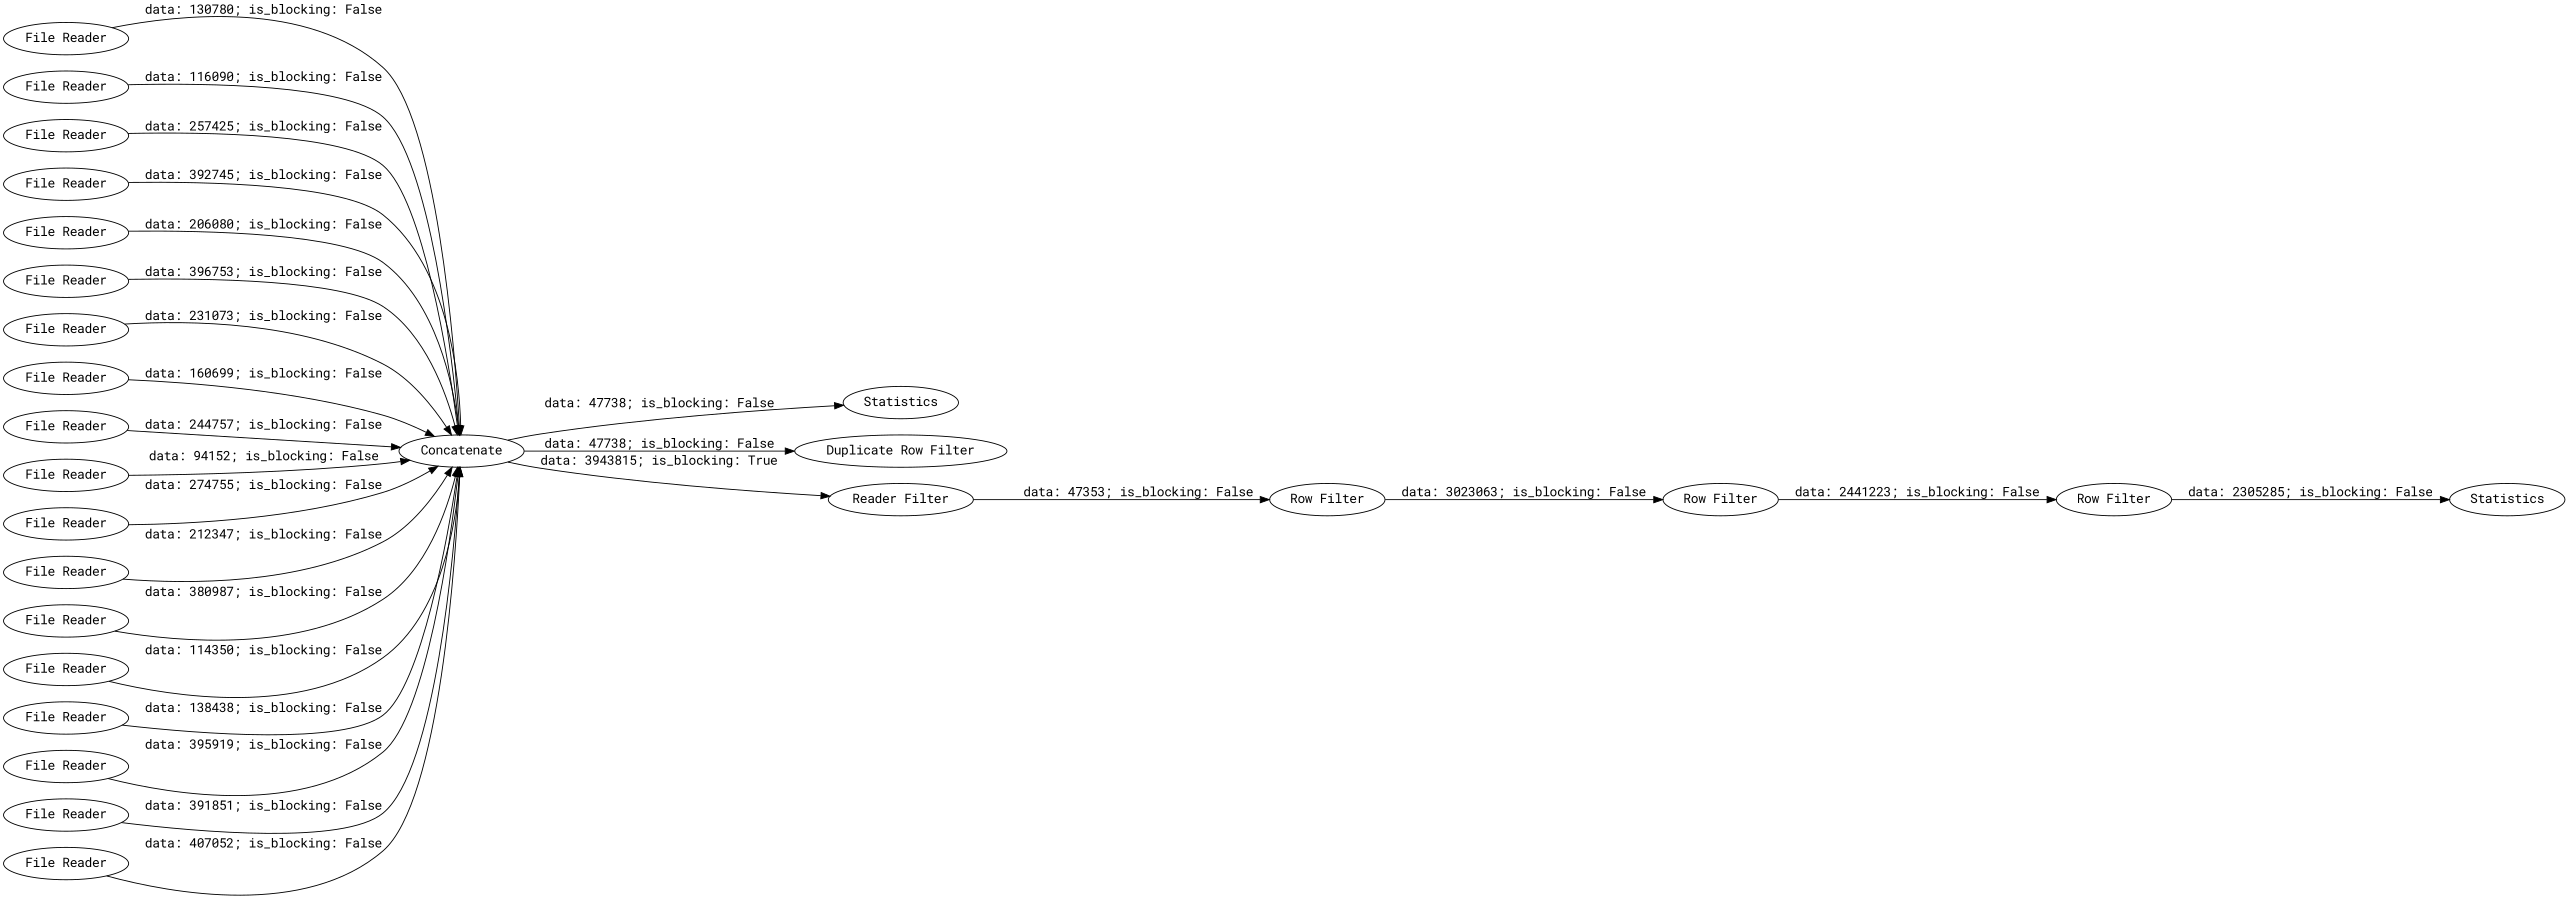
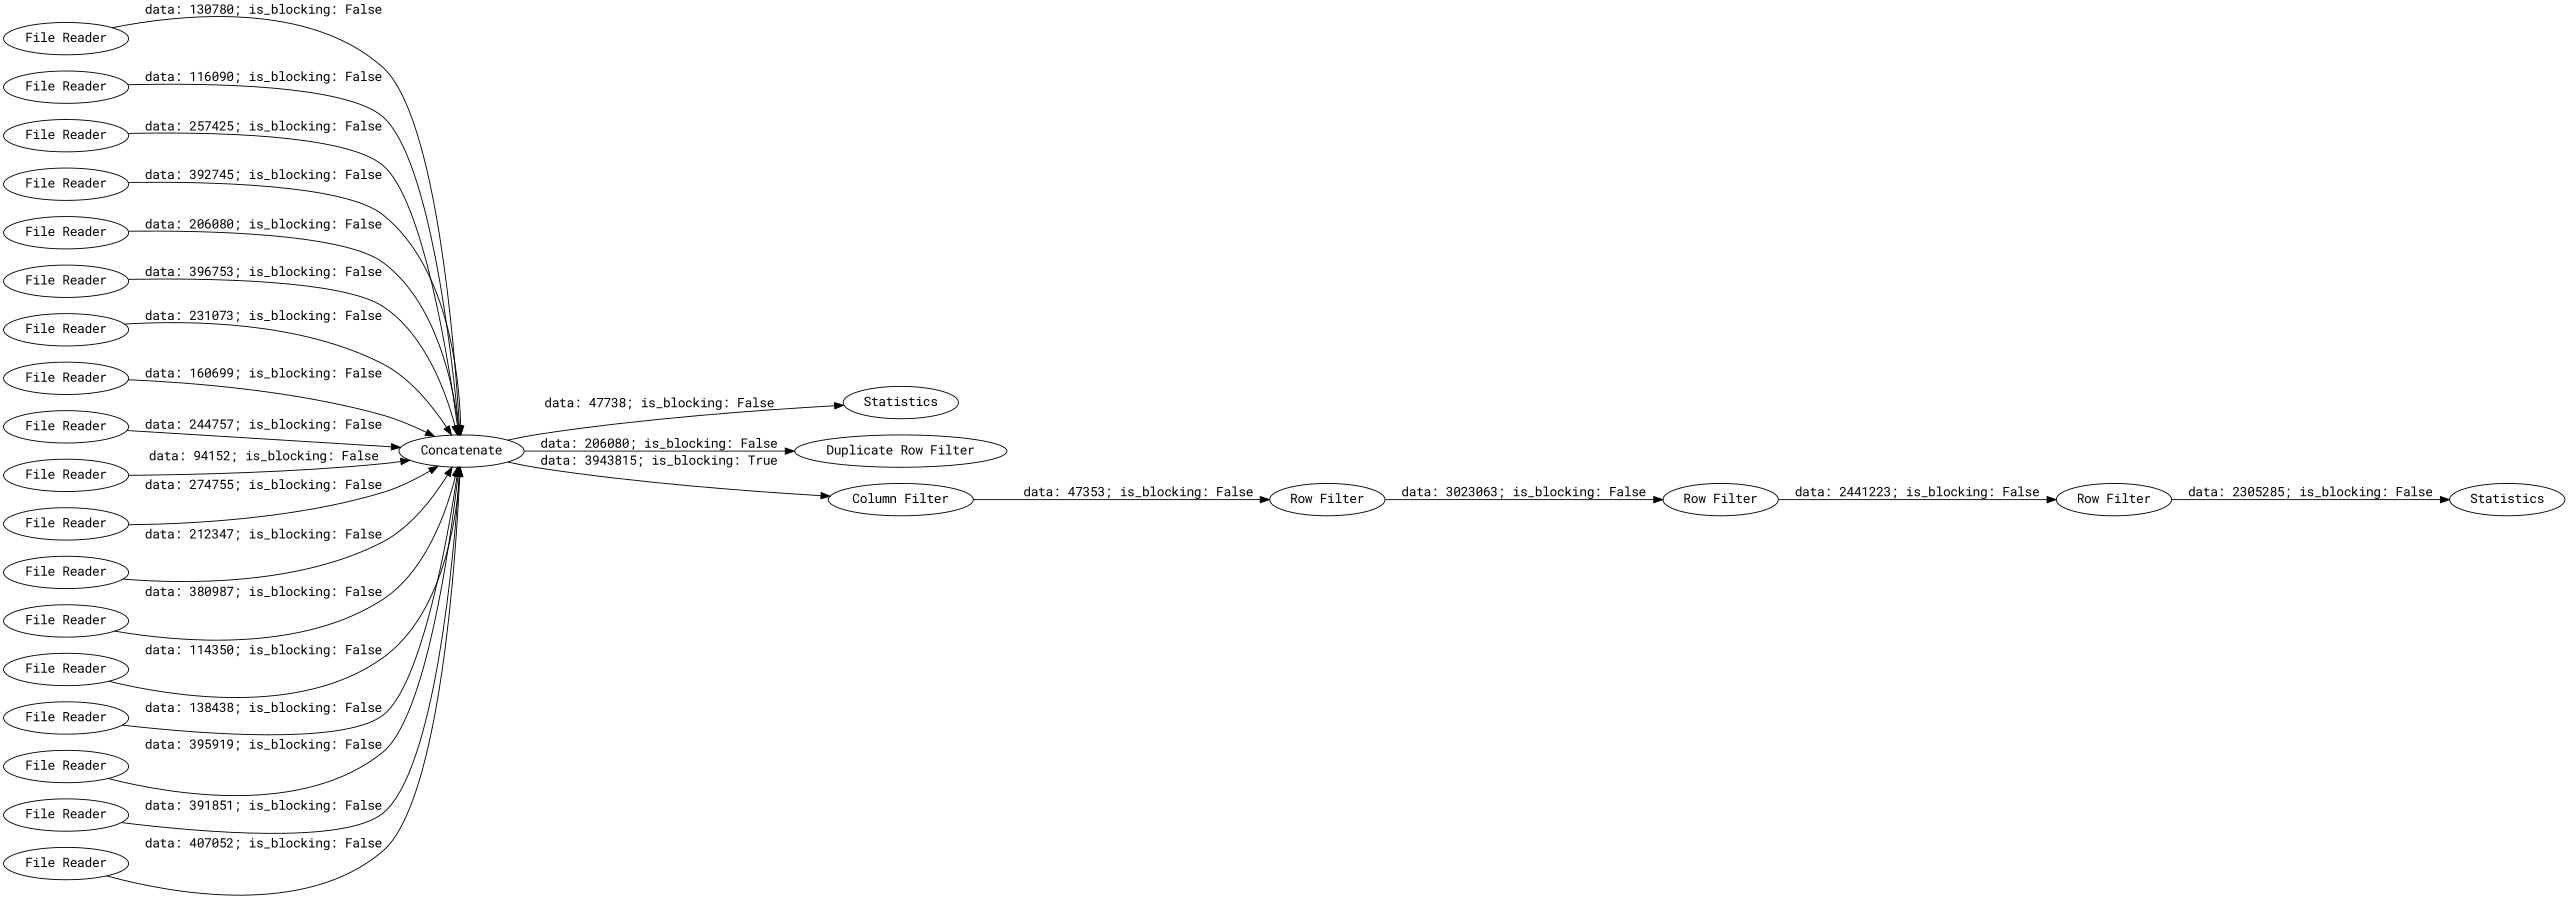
edge "Concatenate" -> "Duplicate Row Filter": label "data: 47738; is_blocking: False" -> "data: 206080; is_blocking: False"
node "Reader Filter": label "Reader Filter" -> "Column Filter"
